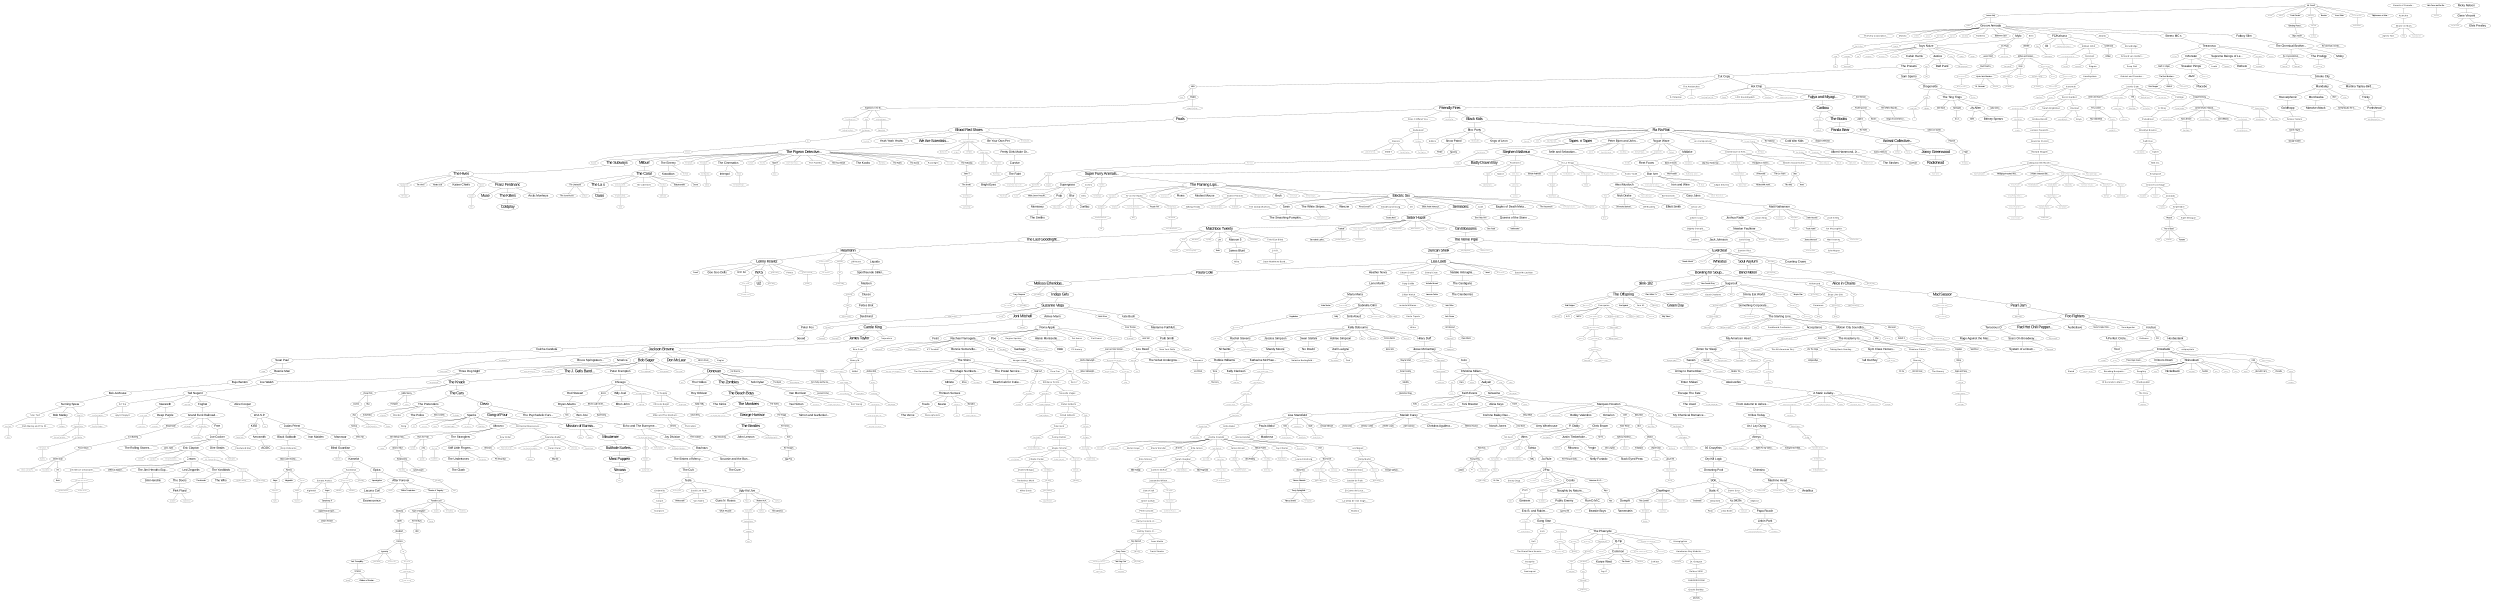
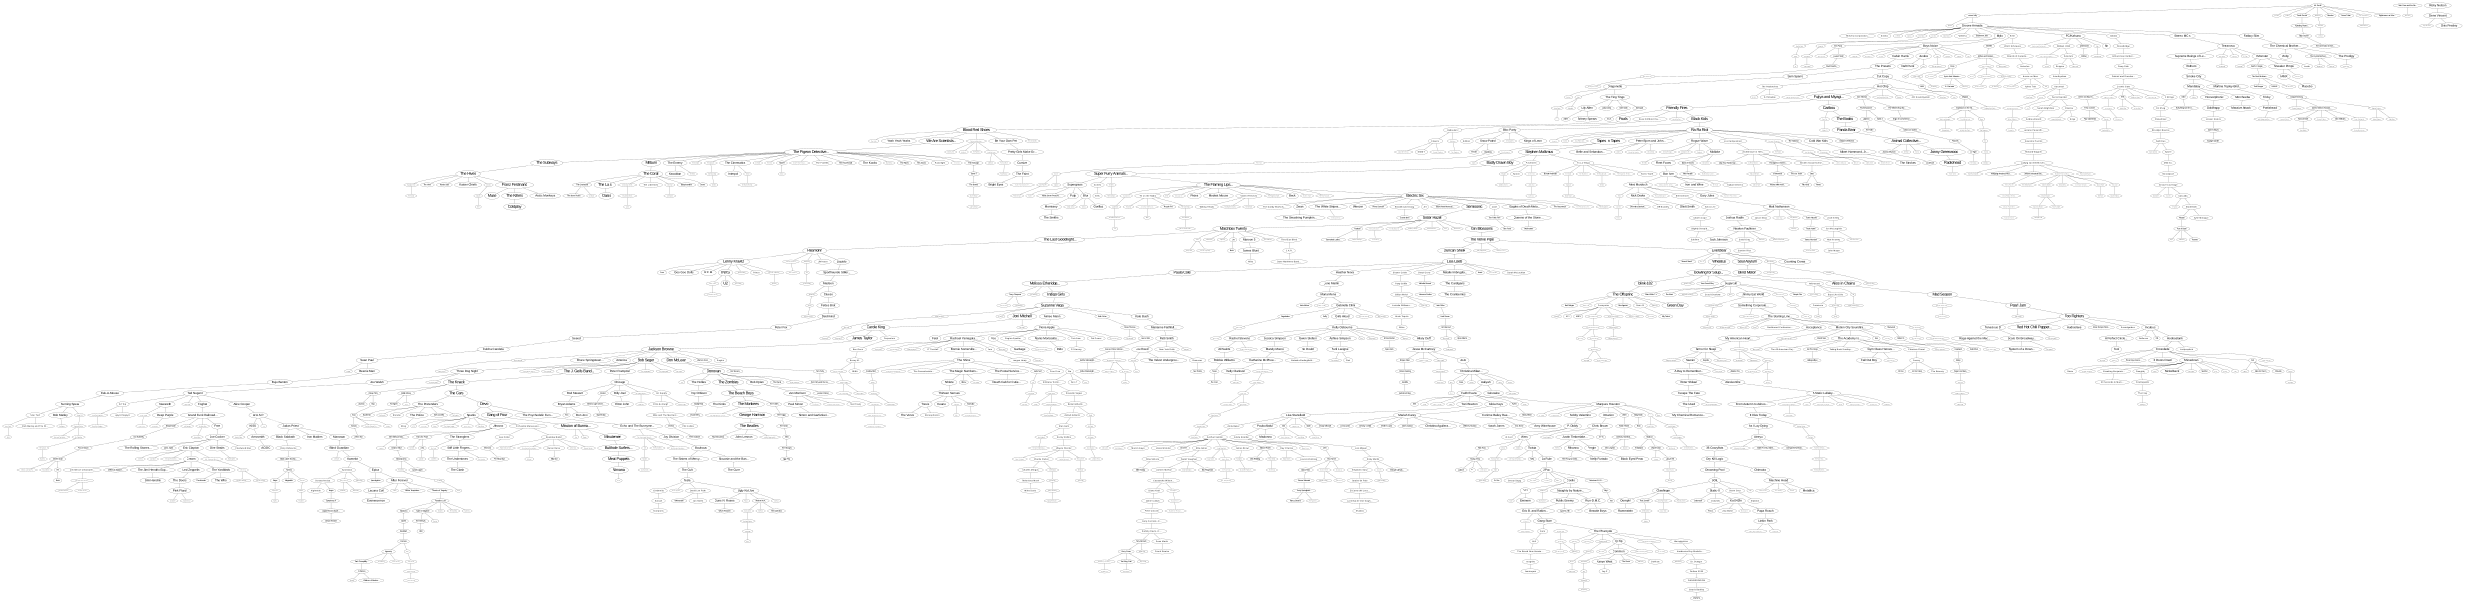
node "Ulrich Schnauss": added
